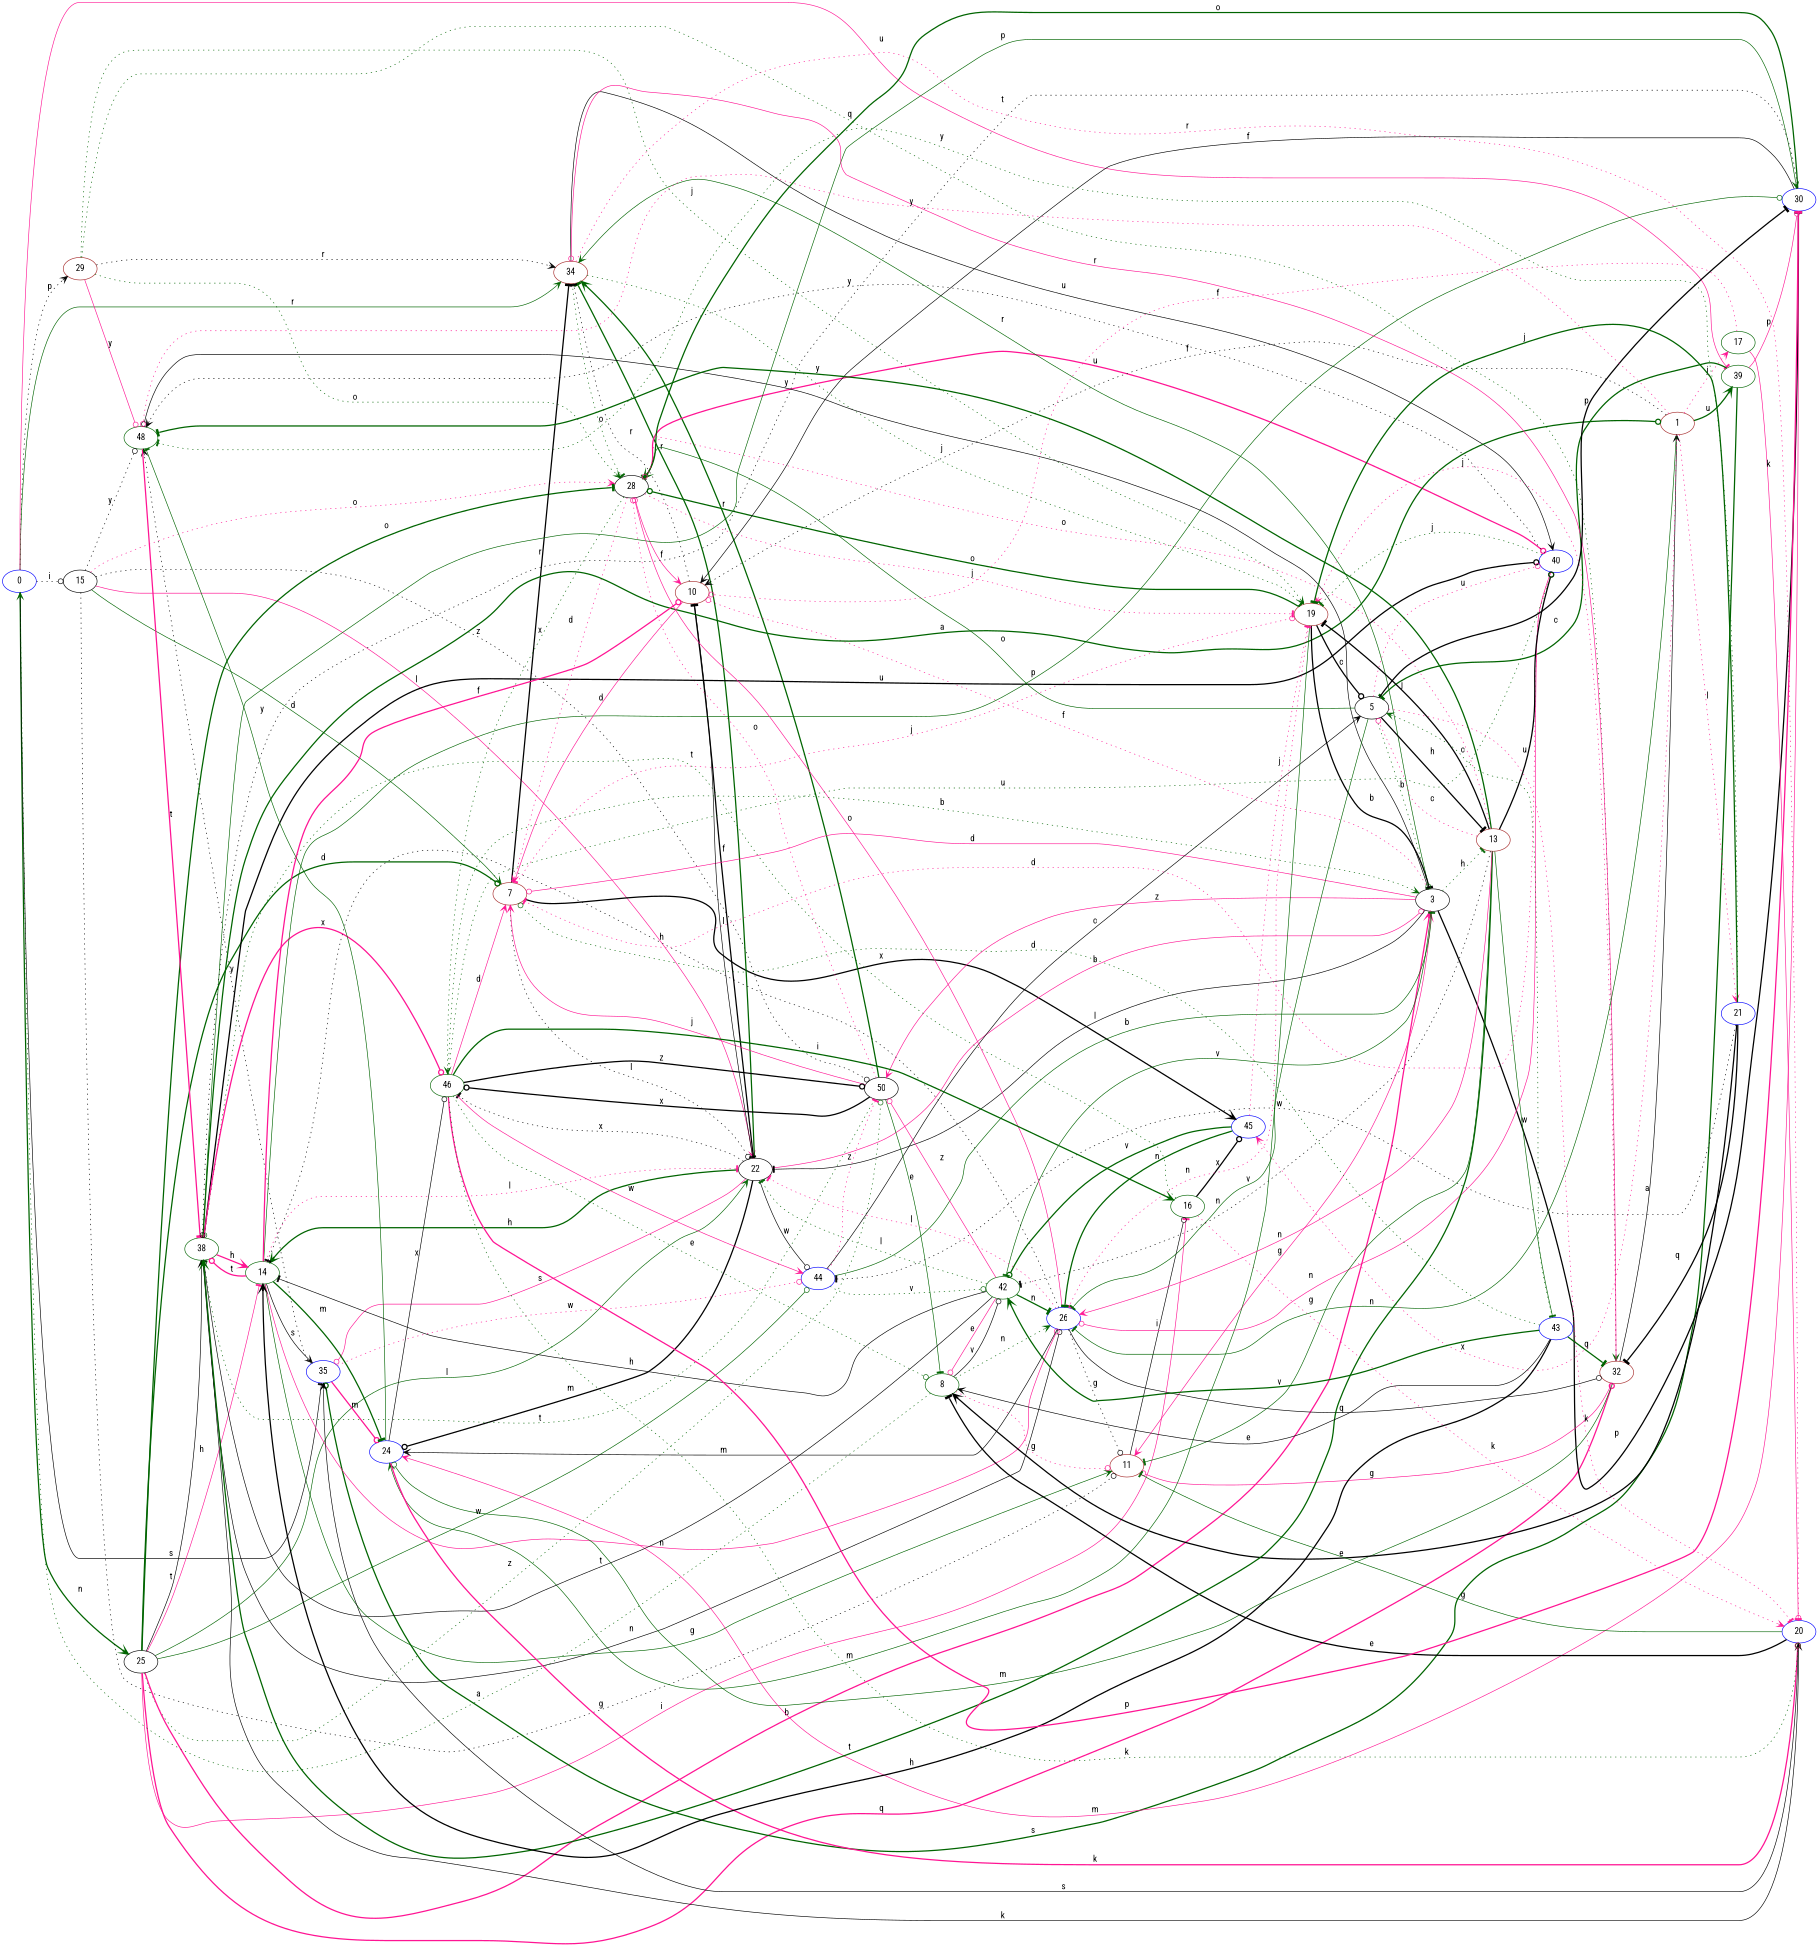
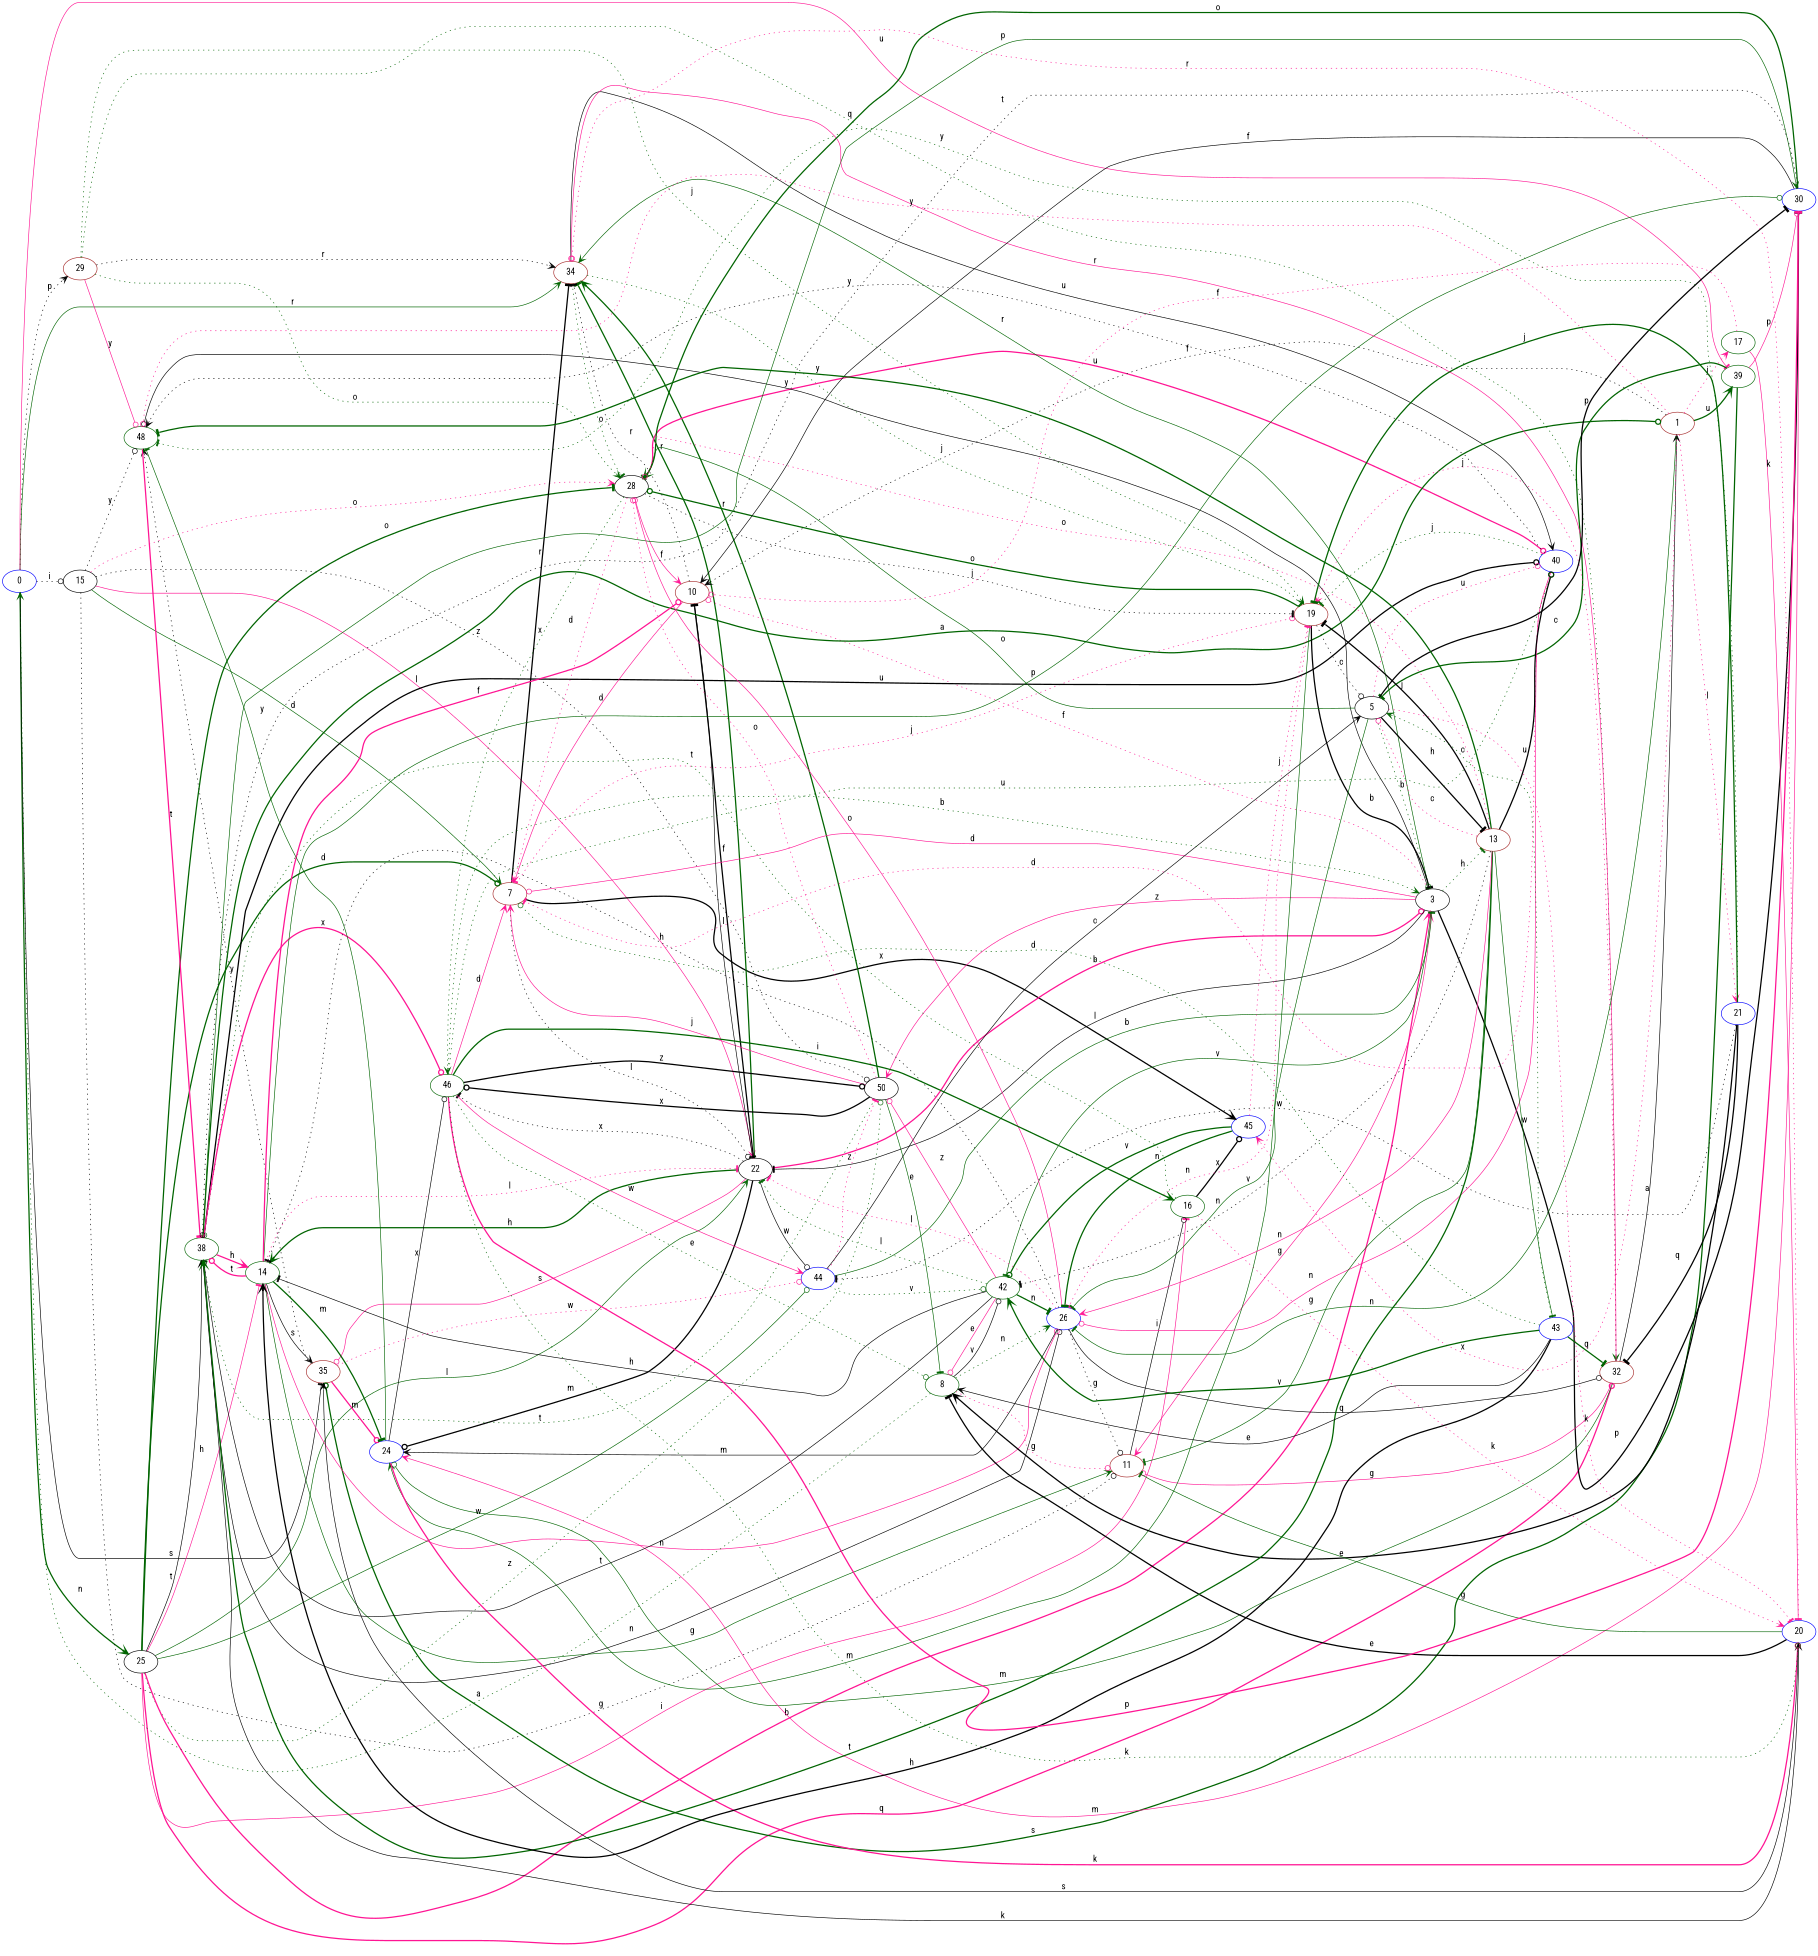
edge "34" -> "20": reversed
edge "28" -> "19": color deeppink -> black
edge "19" -> "5": style bold -> dotted
edge "22" -> "3": style solid -> bold
node "35": color blue -> brown
